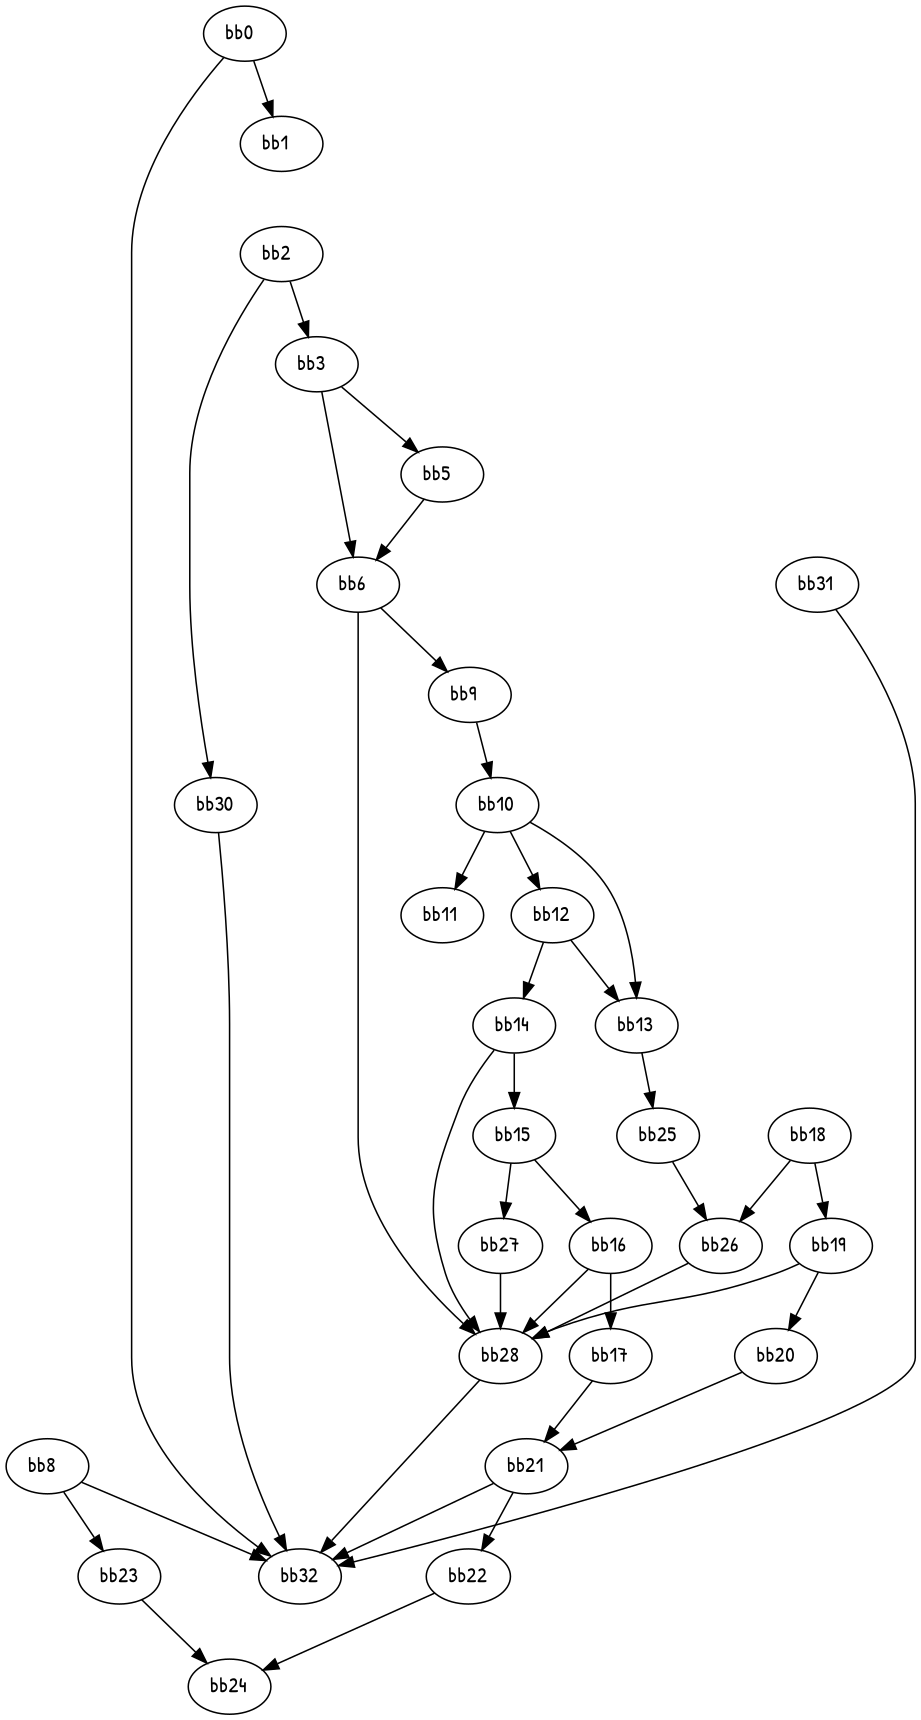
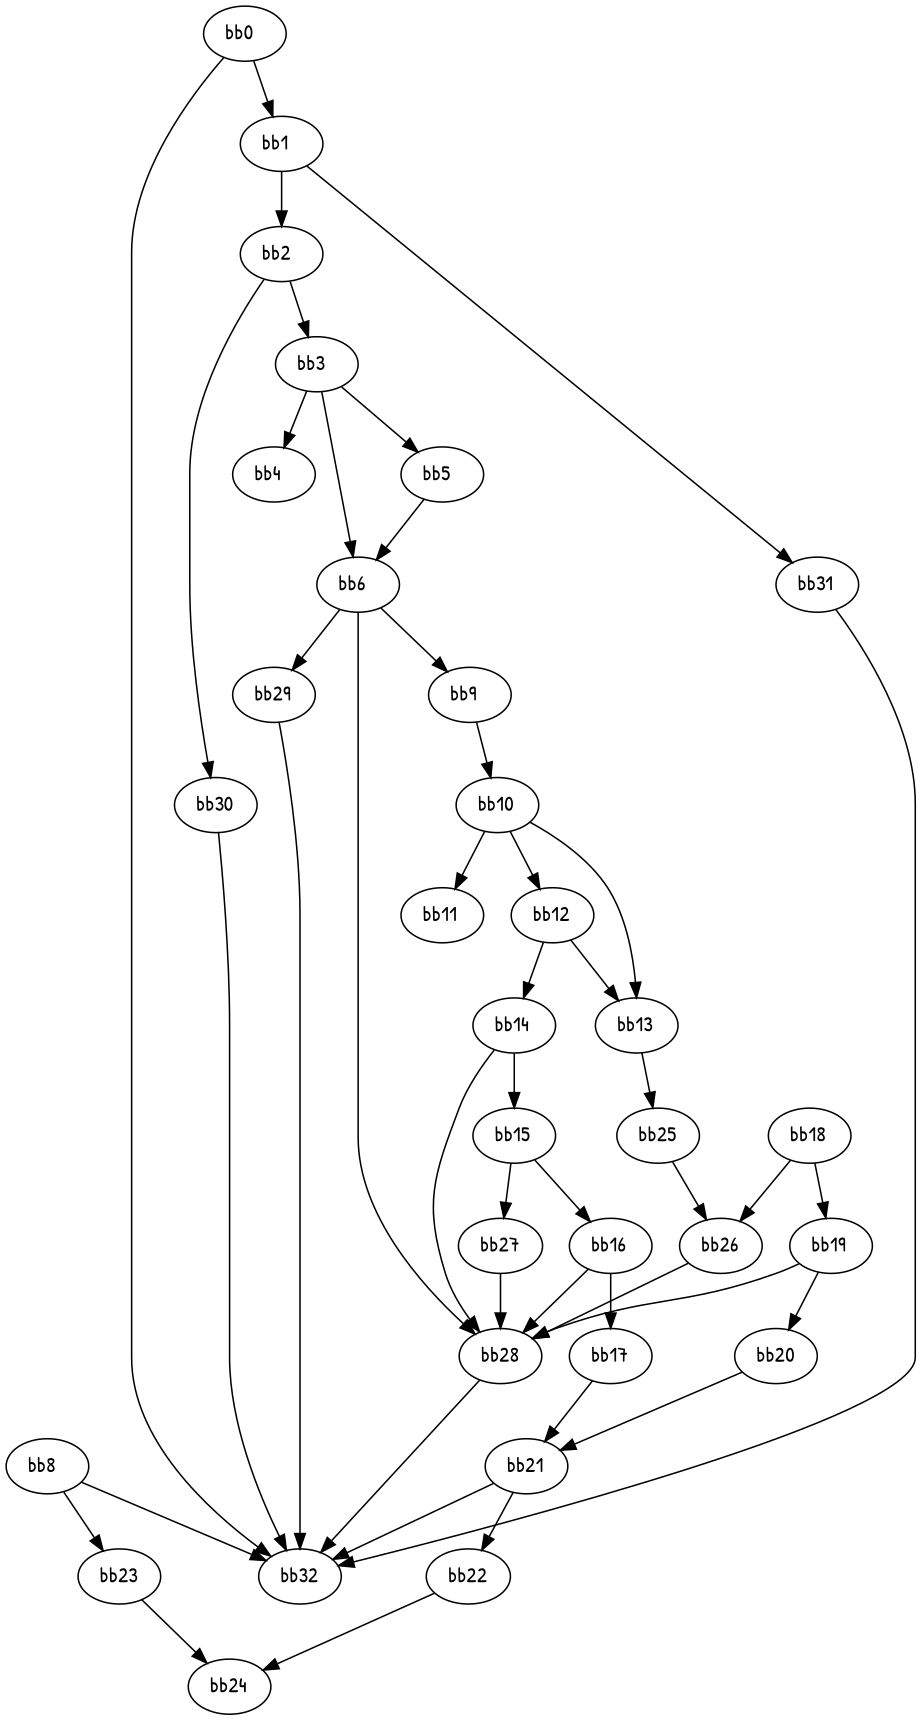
edge "bb1" -> "bb2": added
edge "bb1" -> "bb31": added
node "bb4": added
node "bb29": added
